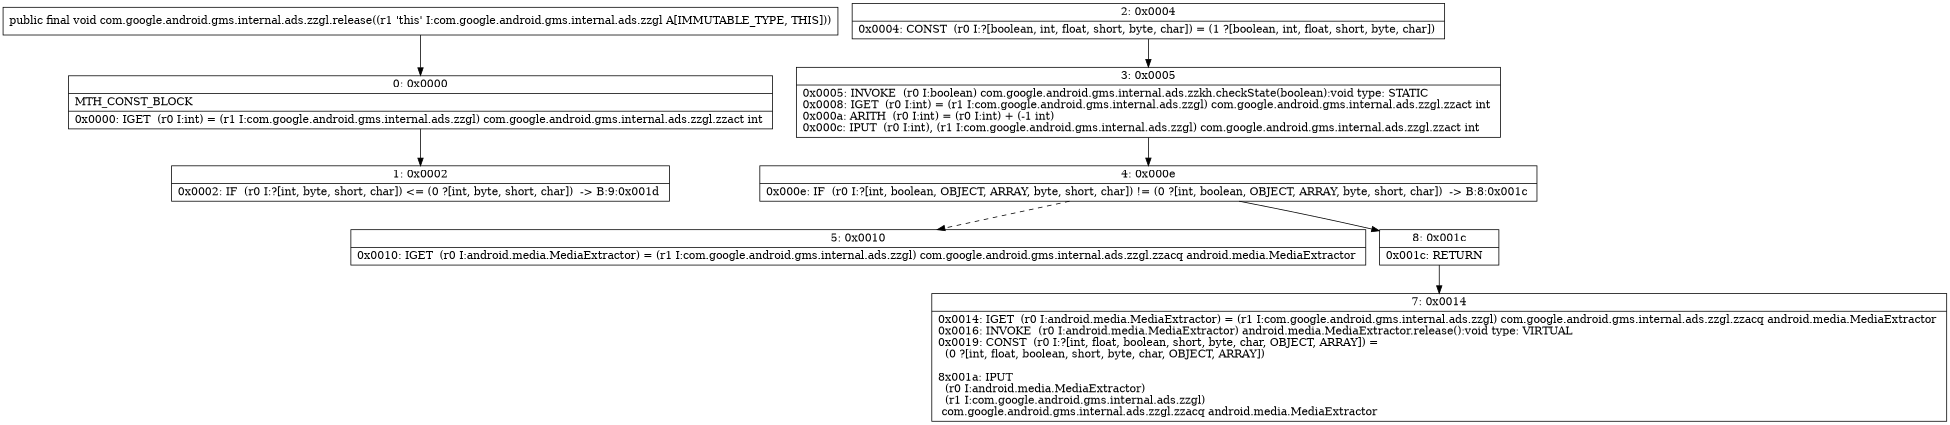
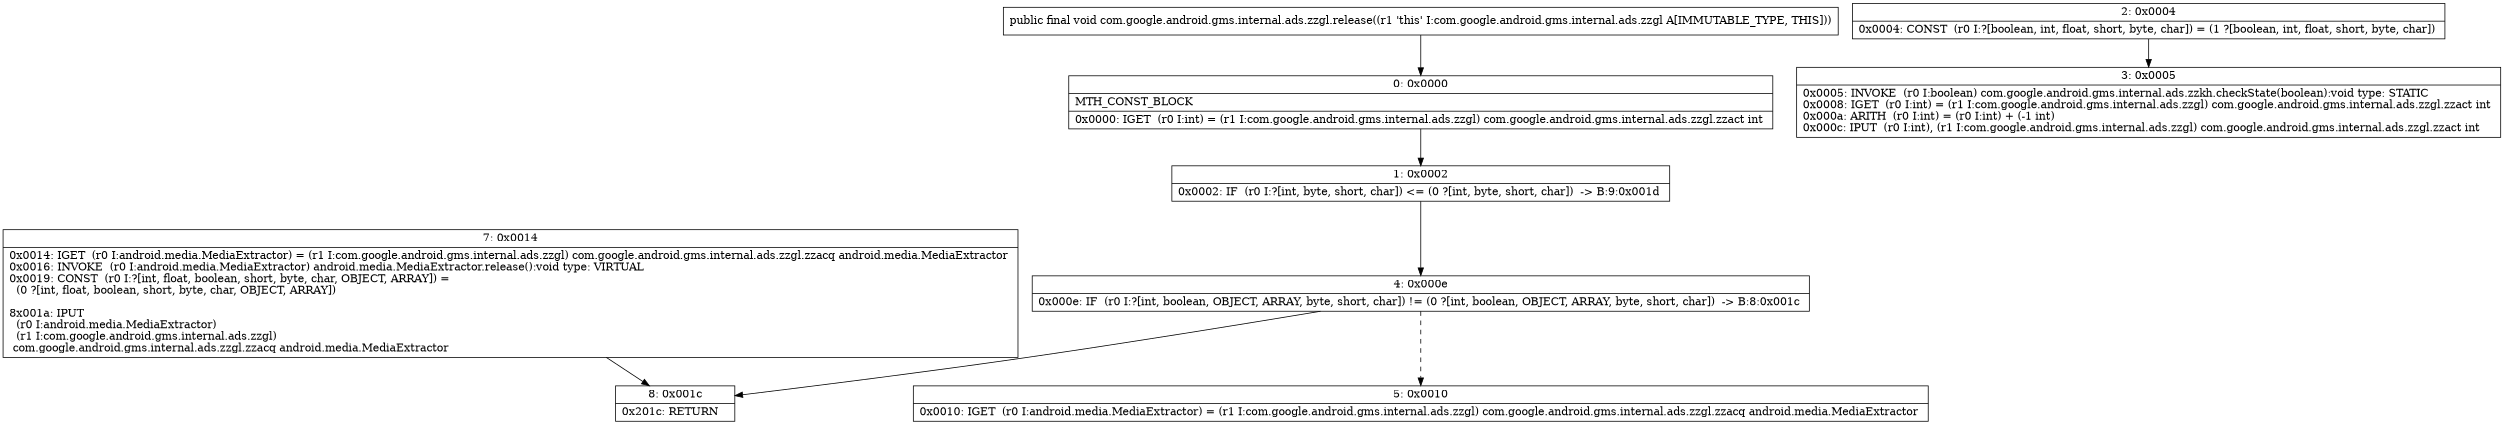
edge "3: 0x0005" -> "4: 0x000e": now "1: 0x0002" -> "4: 0x000e"
node "8: 0x001c": text "0x001c: RETURN" -> "0x201c: RETURN"
edge "8: 0x001c" -> "7: 0x0014": reversed
